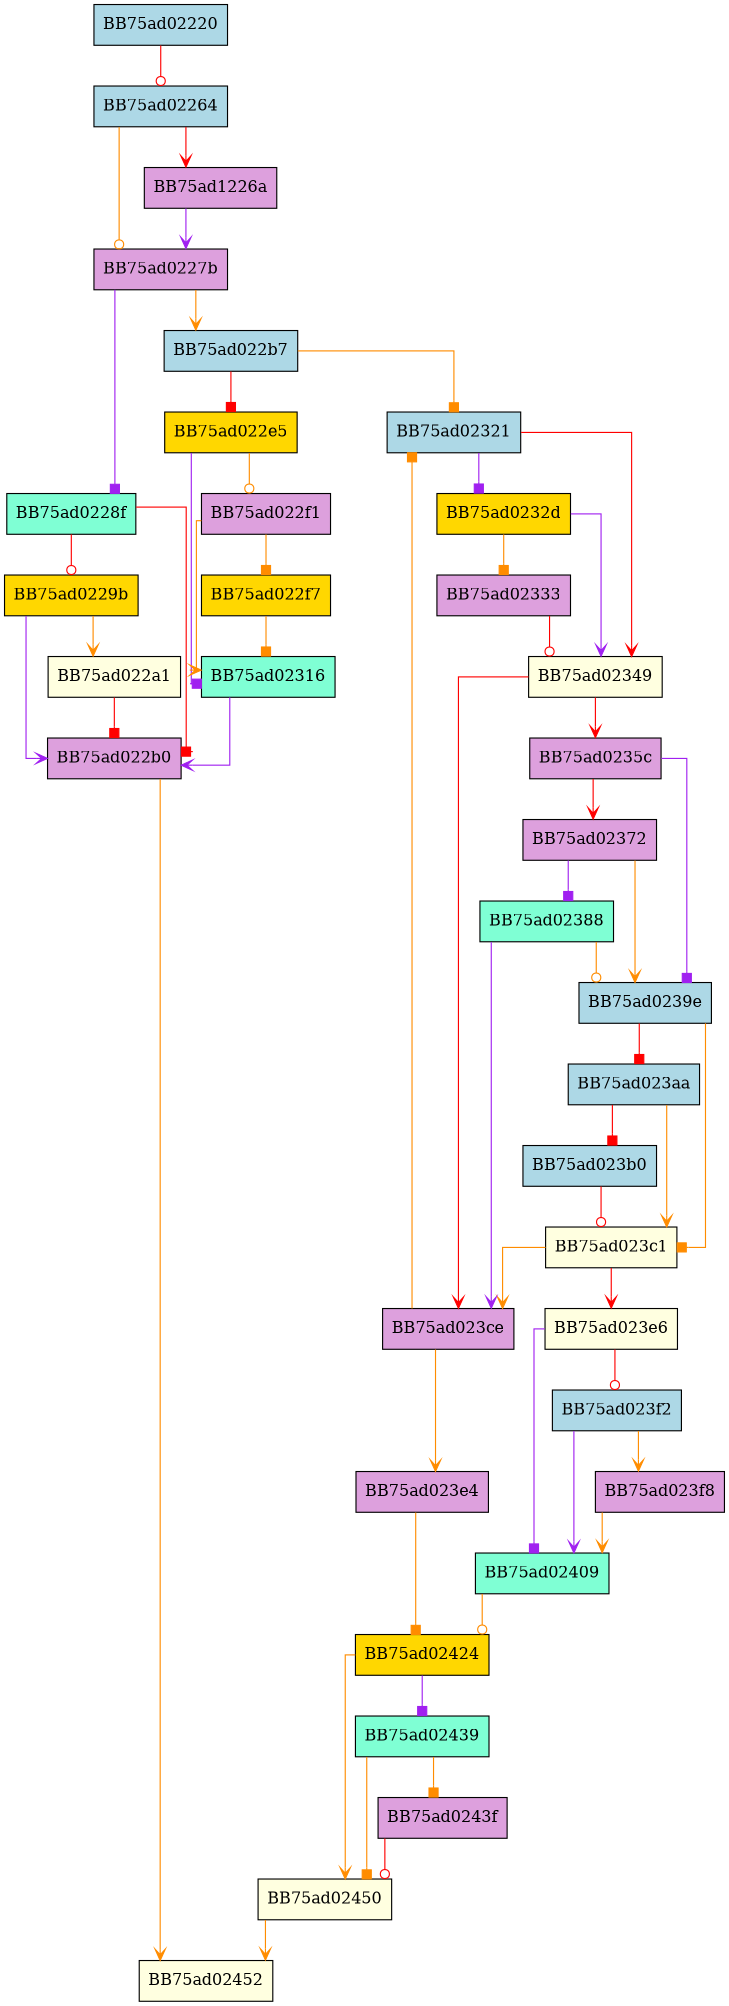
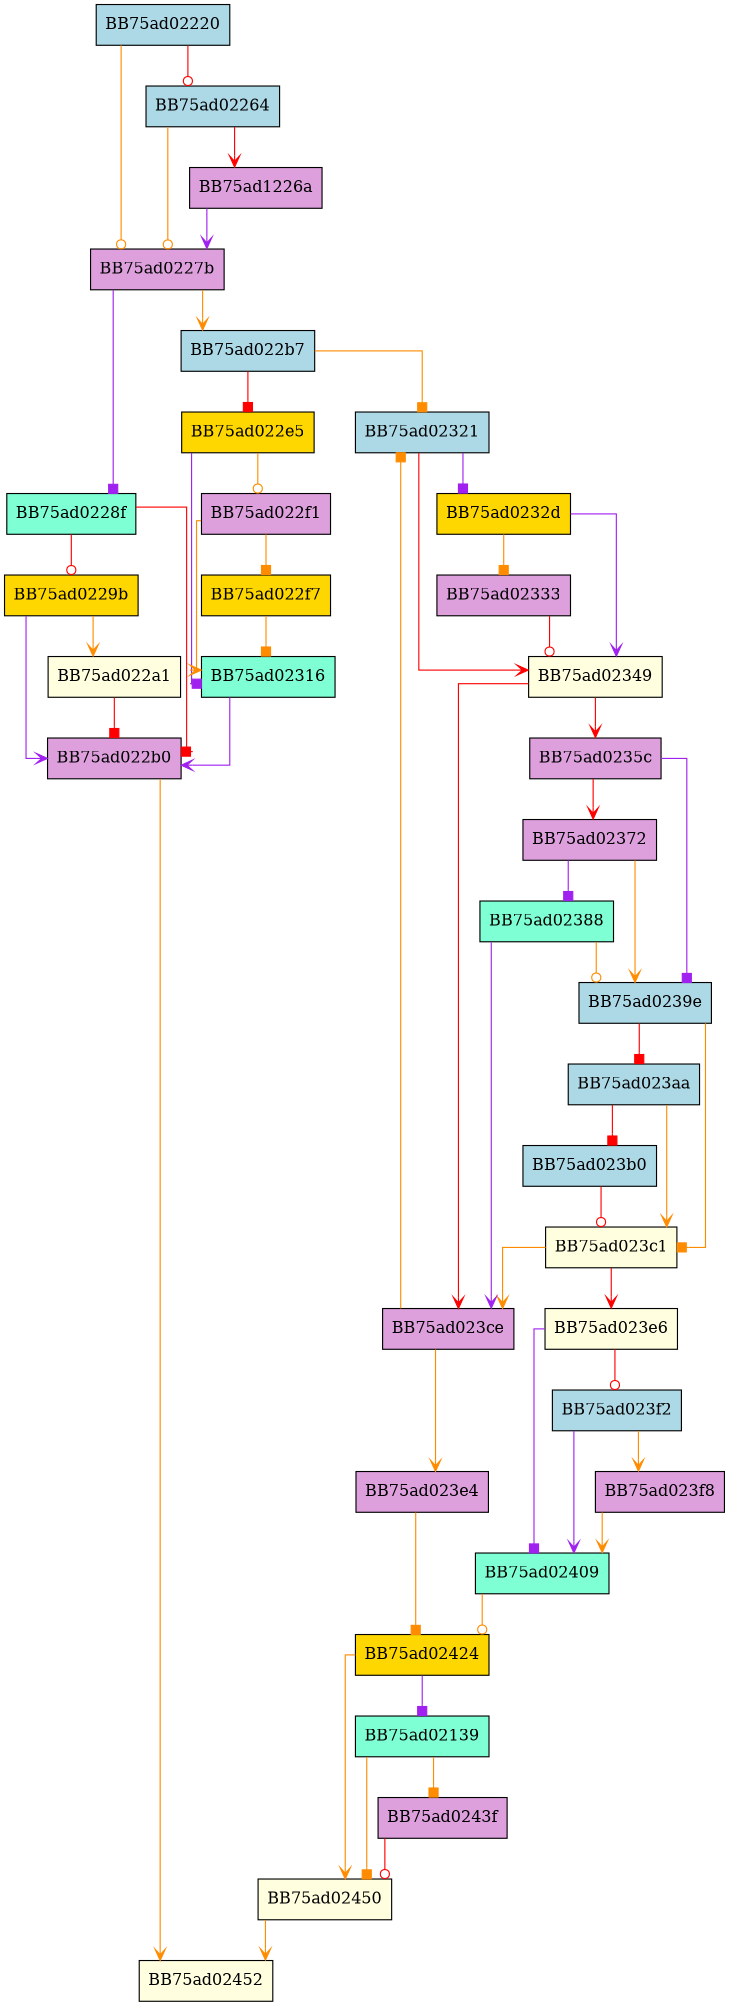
edge "BB75ad02220" -> "BB75ad0227b": added
node "BB75ad02439": label "BB75ad02439" -> "BB75ad02139"
